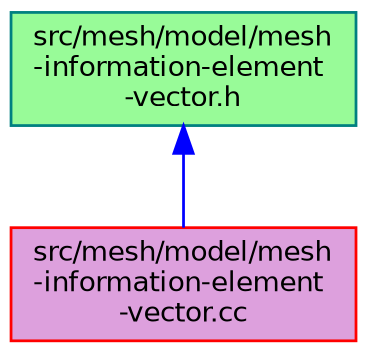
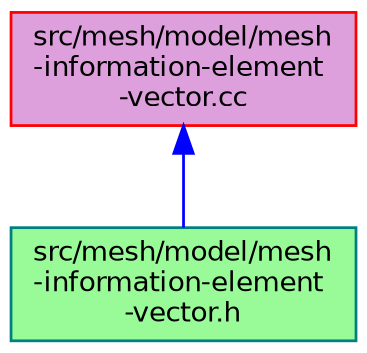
edge "src/mesh/model/mesh -information-element -vector.cc" -> "src/mesh/model/mesh -information-element -vector.h": reversed
